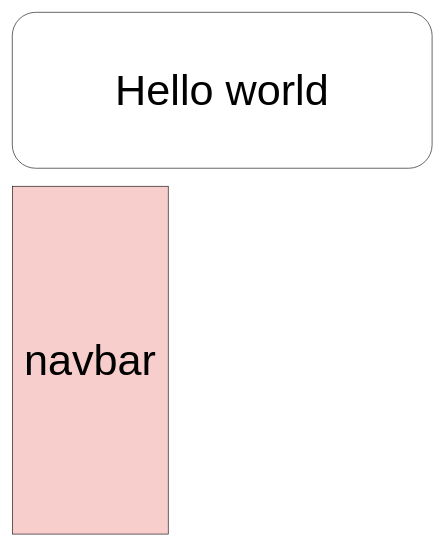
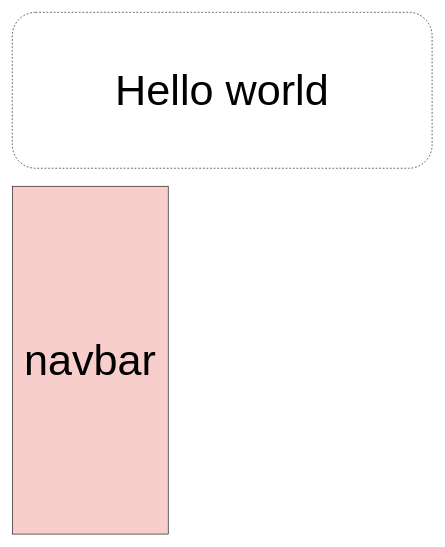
node "Hello world": style solid -> dashed
